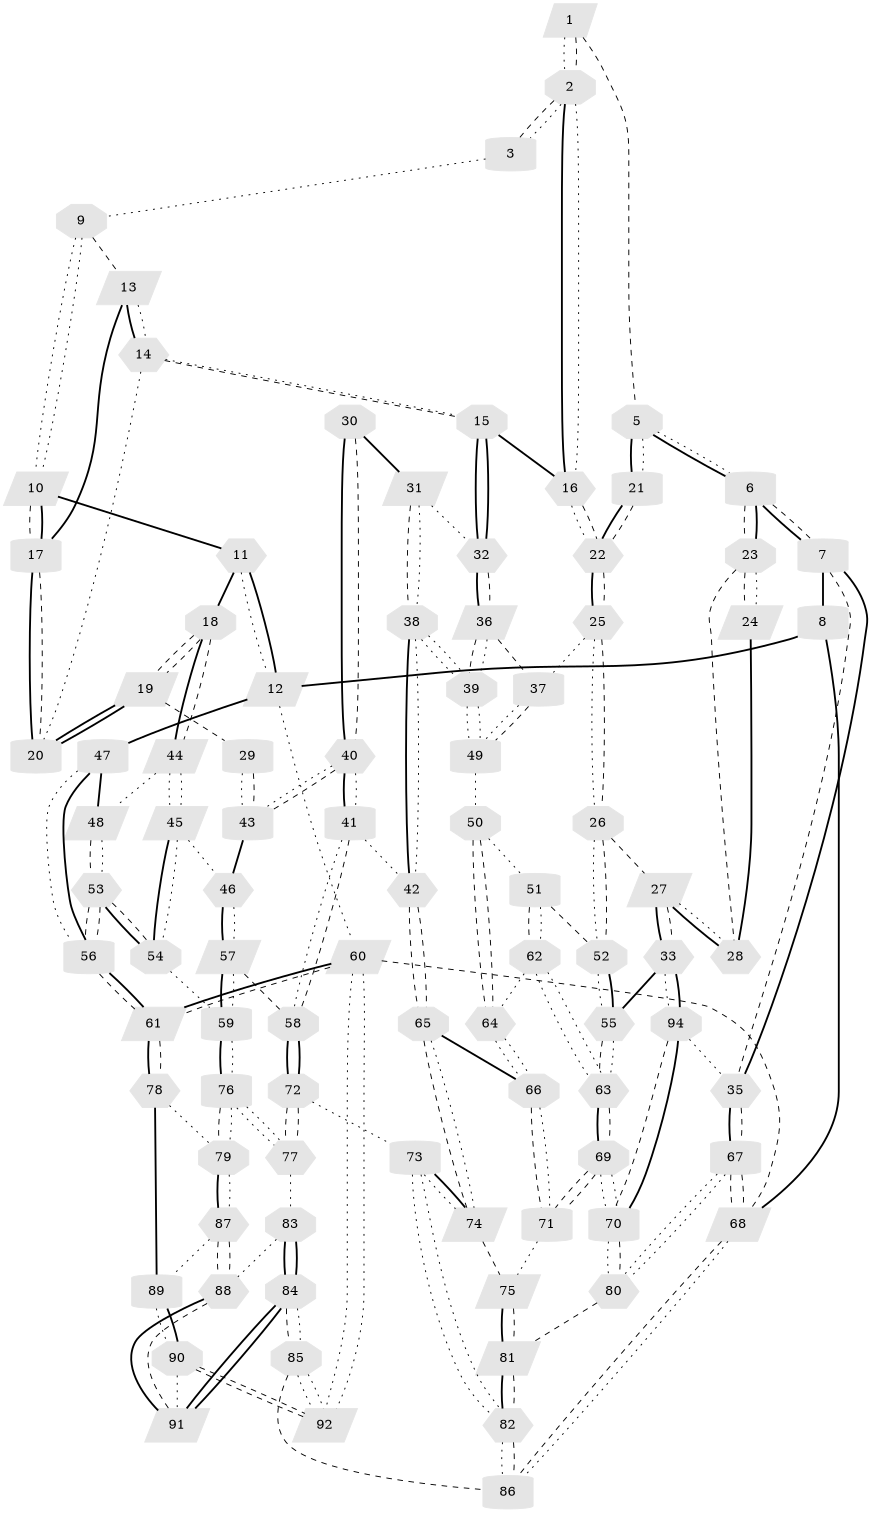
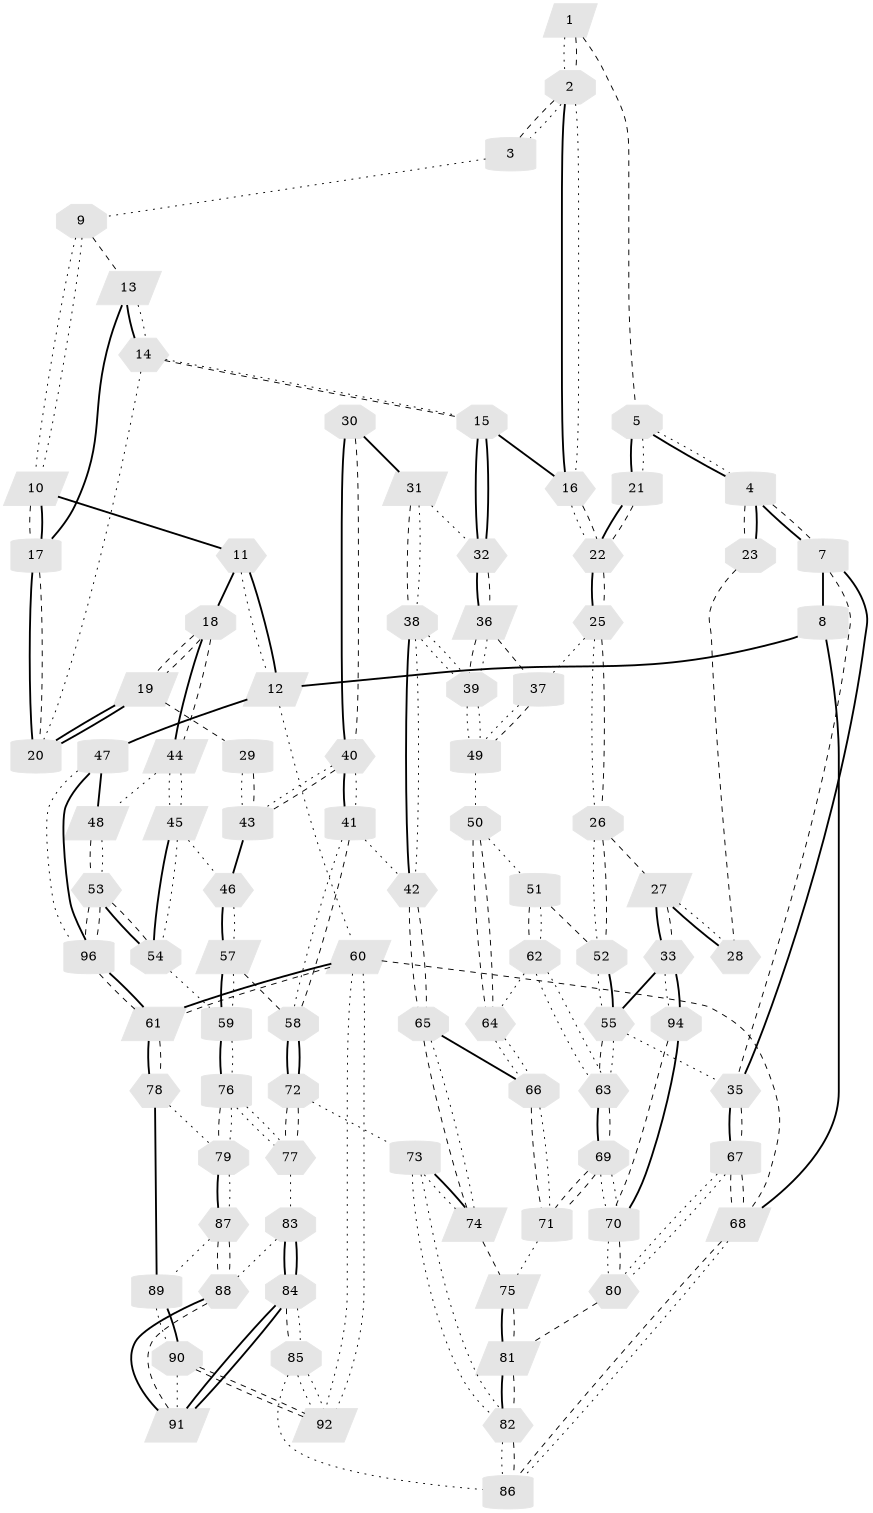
node "6": label "6" -> "4"
node "24": removed
node "56": label "56" -> "96"
edge "94" -- "35": now "55" -- "35"
edge "85" -- "86": style dashed -> dotted
